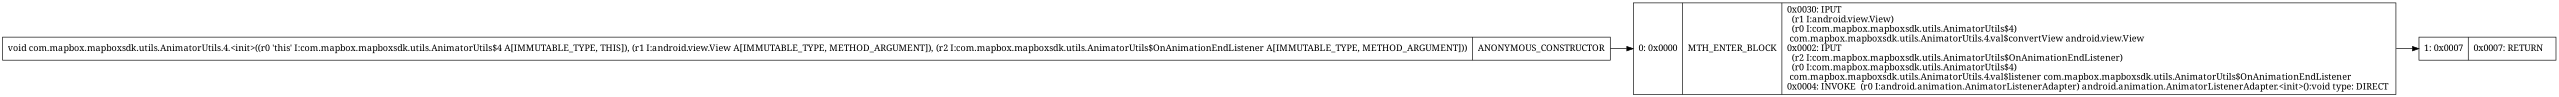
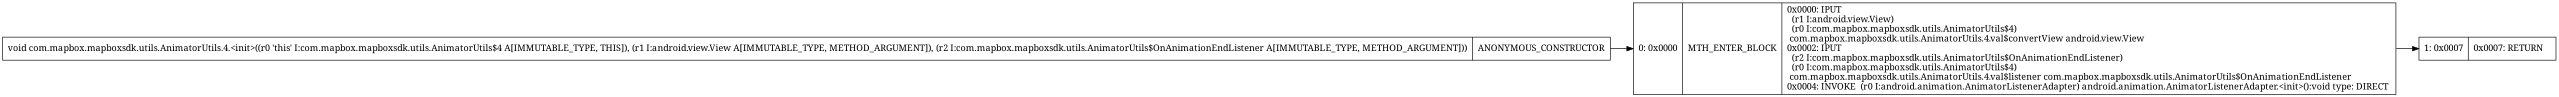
node "0: 0x0000": text "0x0030: IPUT" -> "0x0000: IPUT"
